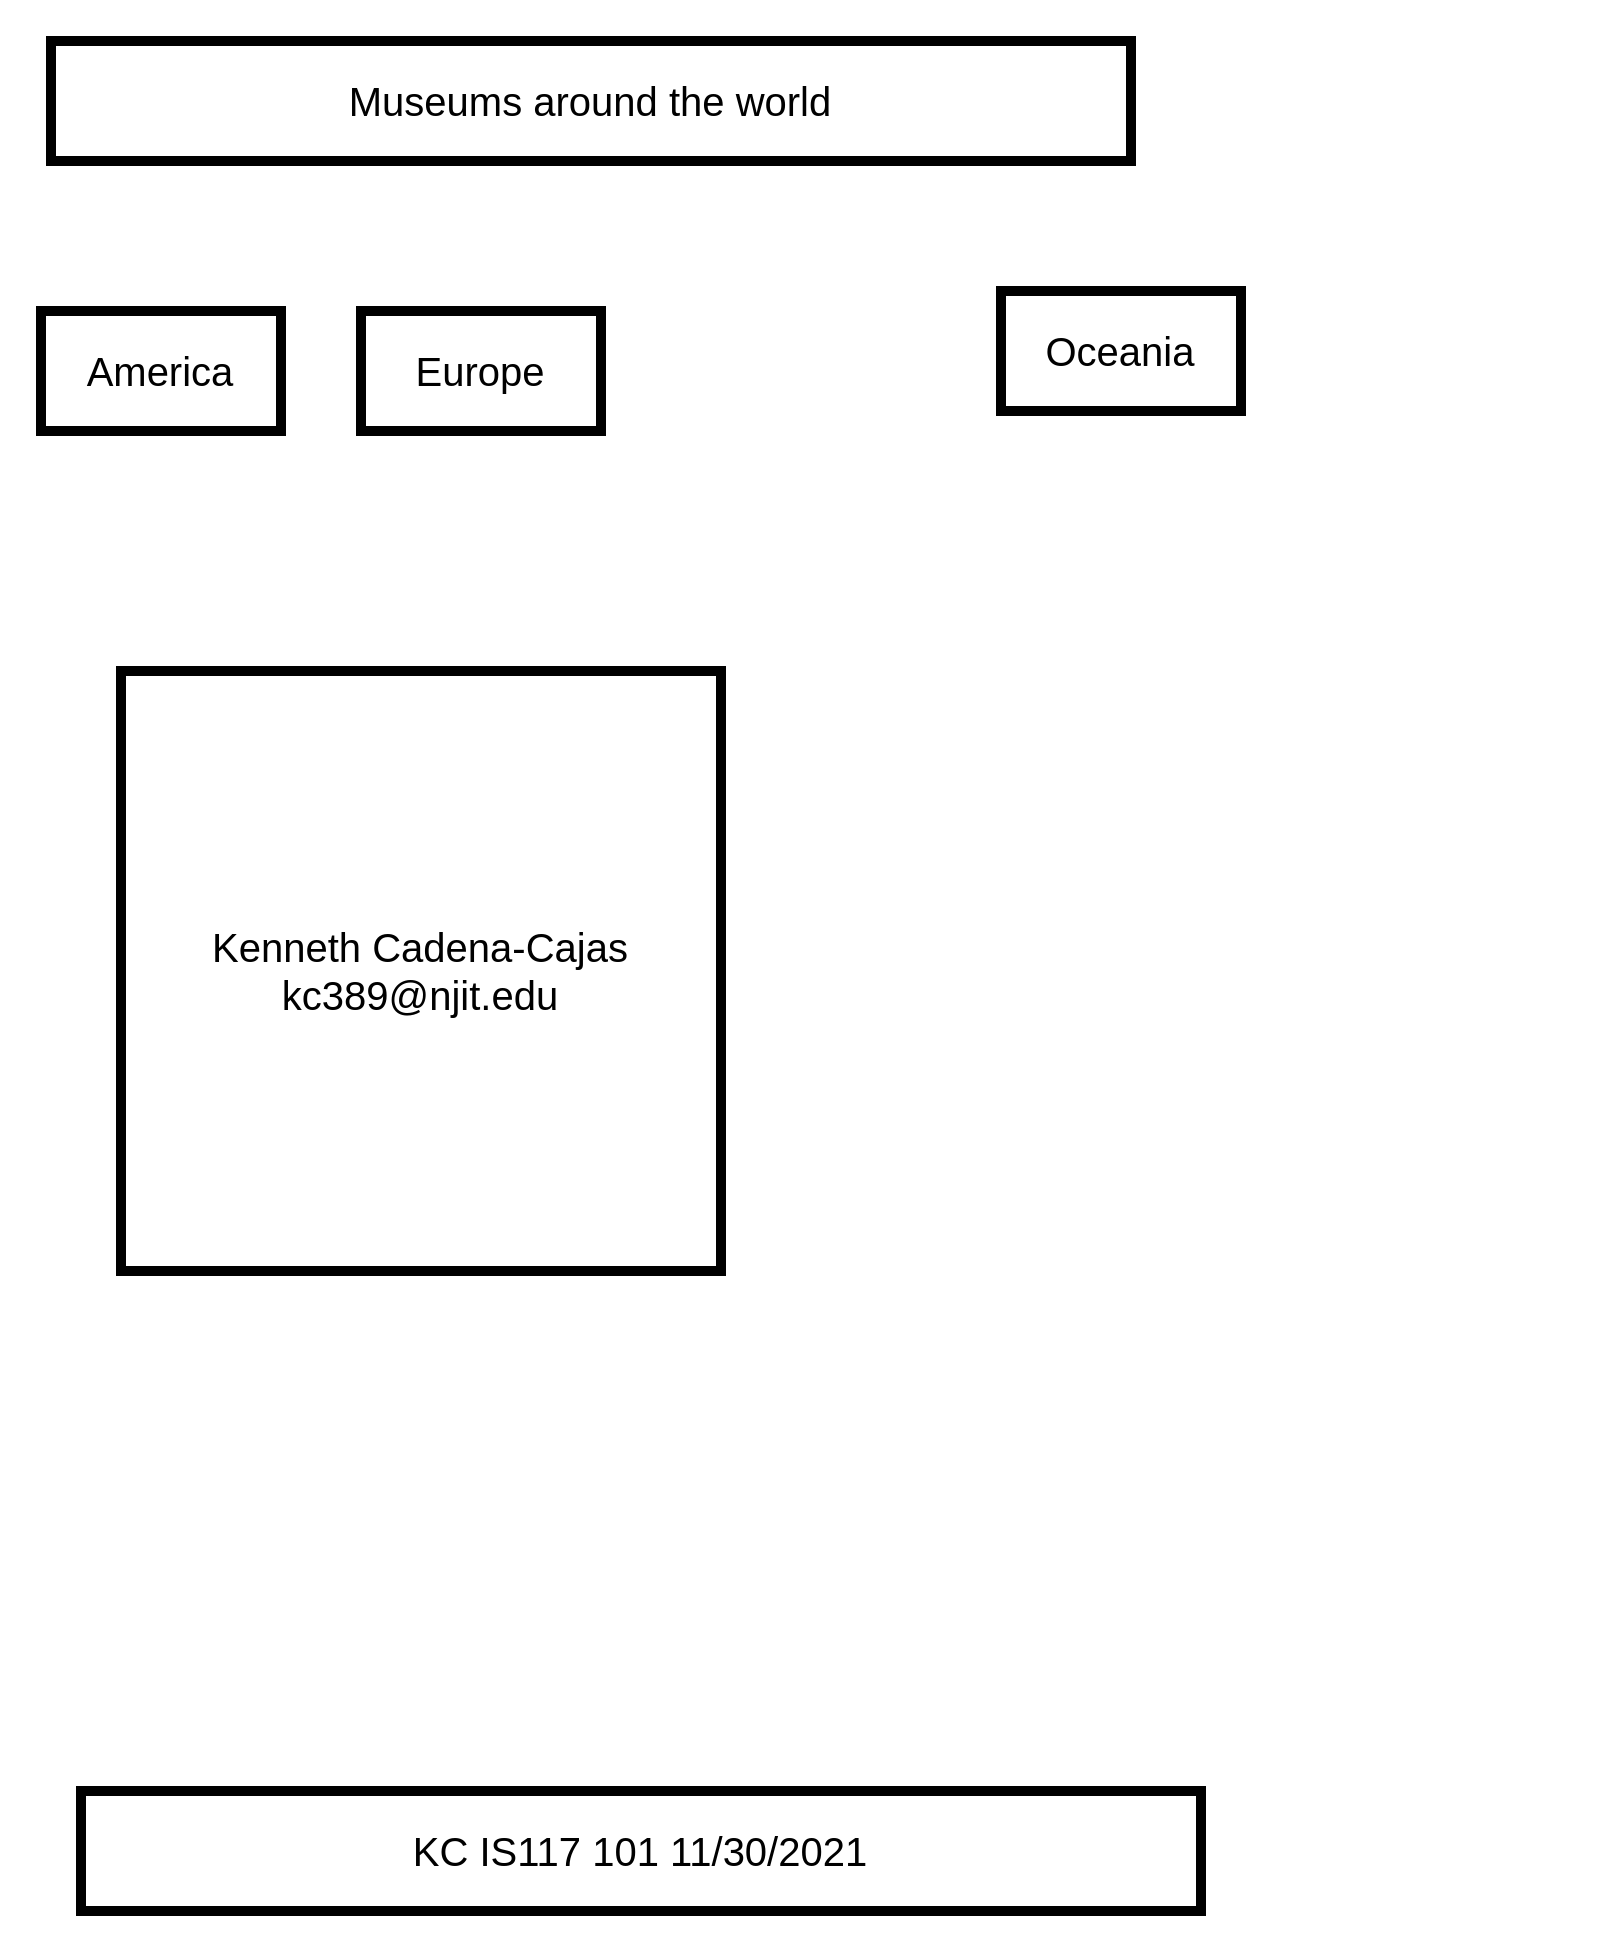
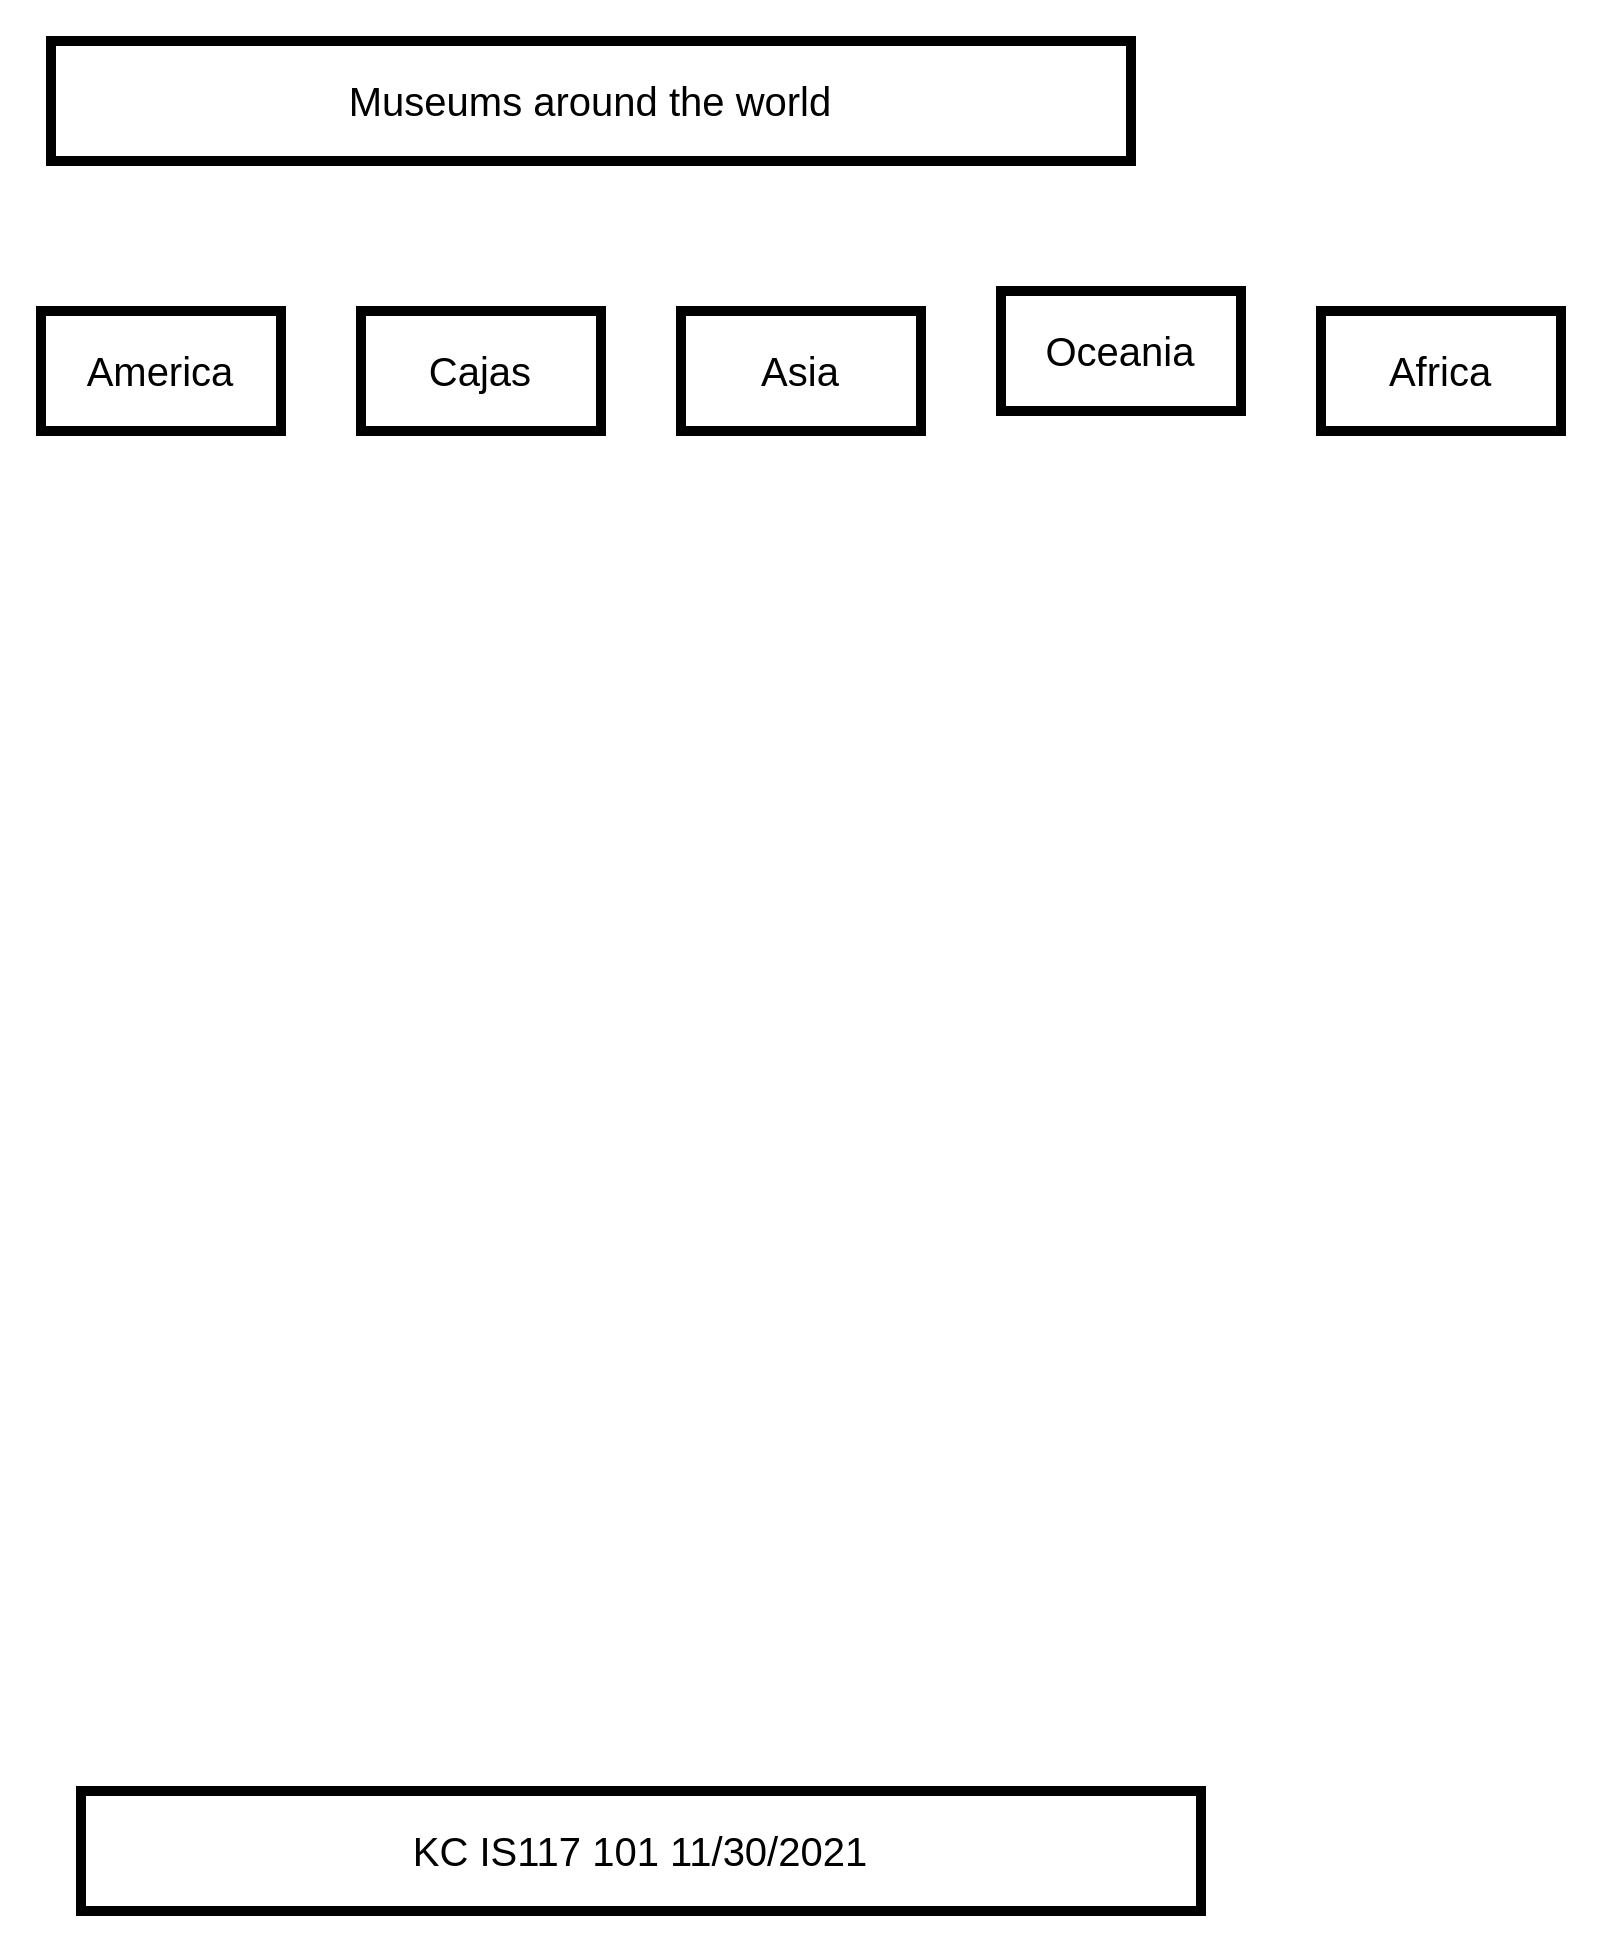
node "Europe": label "Europe" -> "Cajas"
node "Asia": added
node "Africa": added
node "Kenneth Cadena-Cajas kc389@njit.edu": removed
